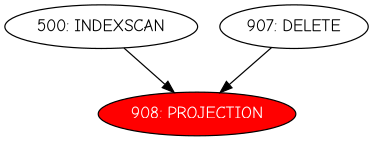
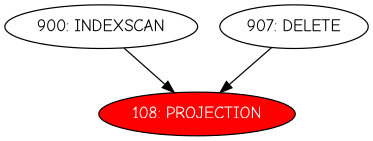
node "500: INDEXSCAN": label "500: INDEXSCAN" -> "900: INDEXSCAN"
node "908: PROJECTION": label "908: PROJECTION" -> "108: PROJECTION"
